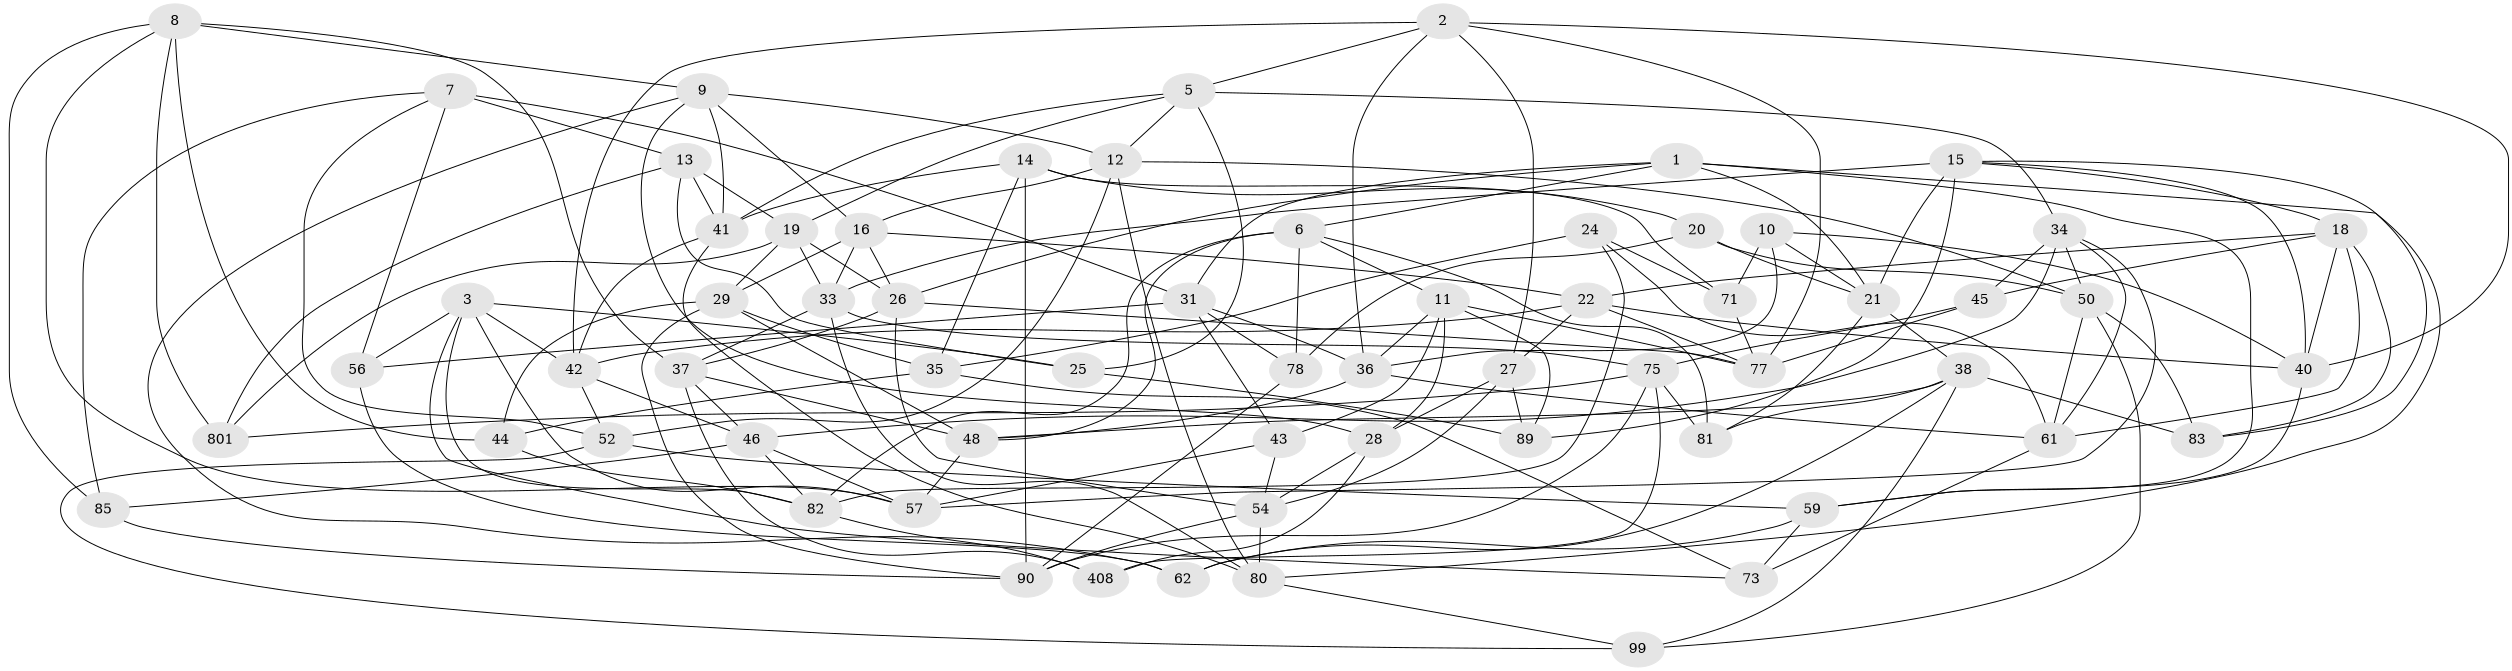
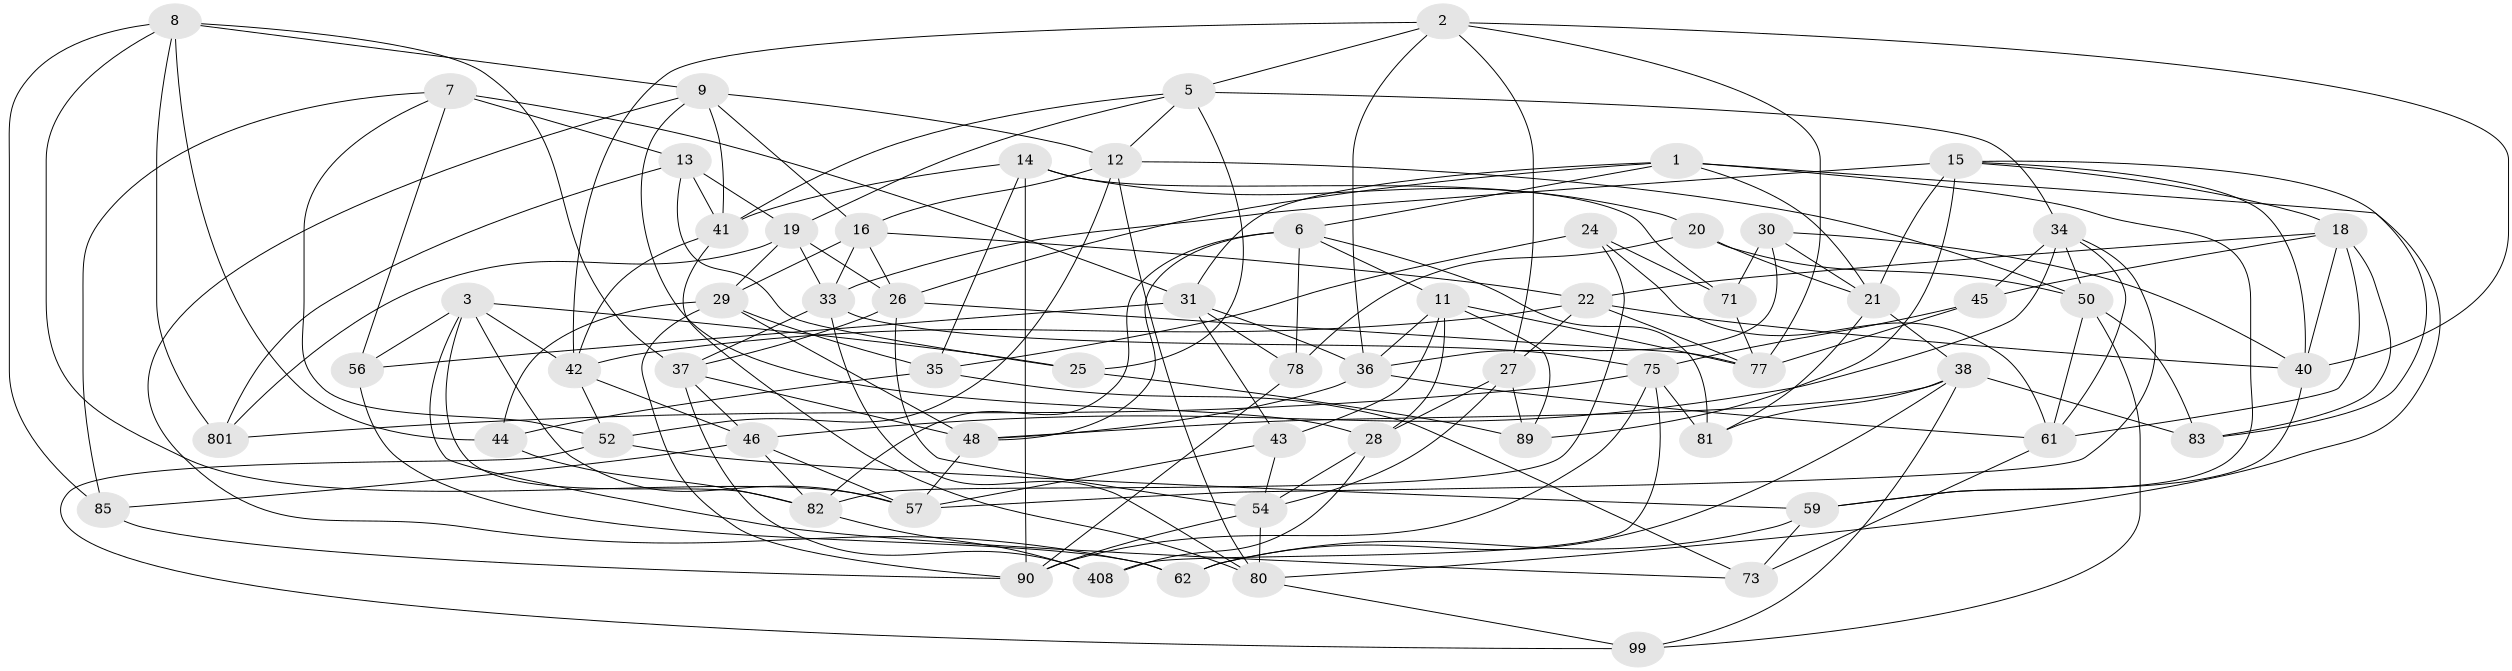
node "10": label "10" -> "30"
